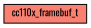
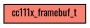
node "cc110x_framebuf_t": label "cc110x_framebuf_t" -> "cc111x_framebuf_t"
